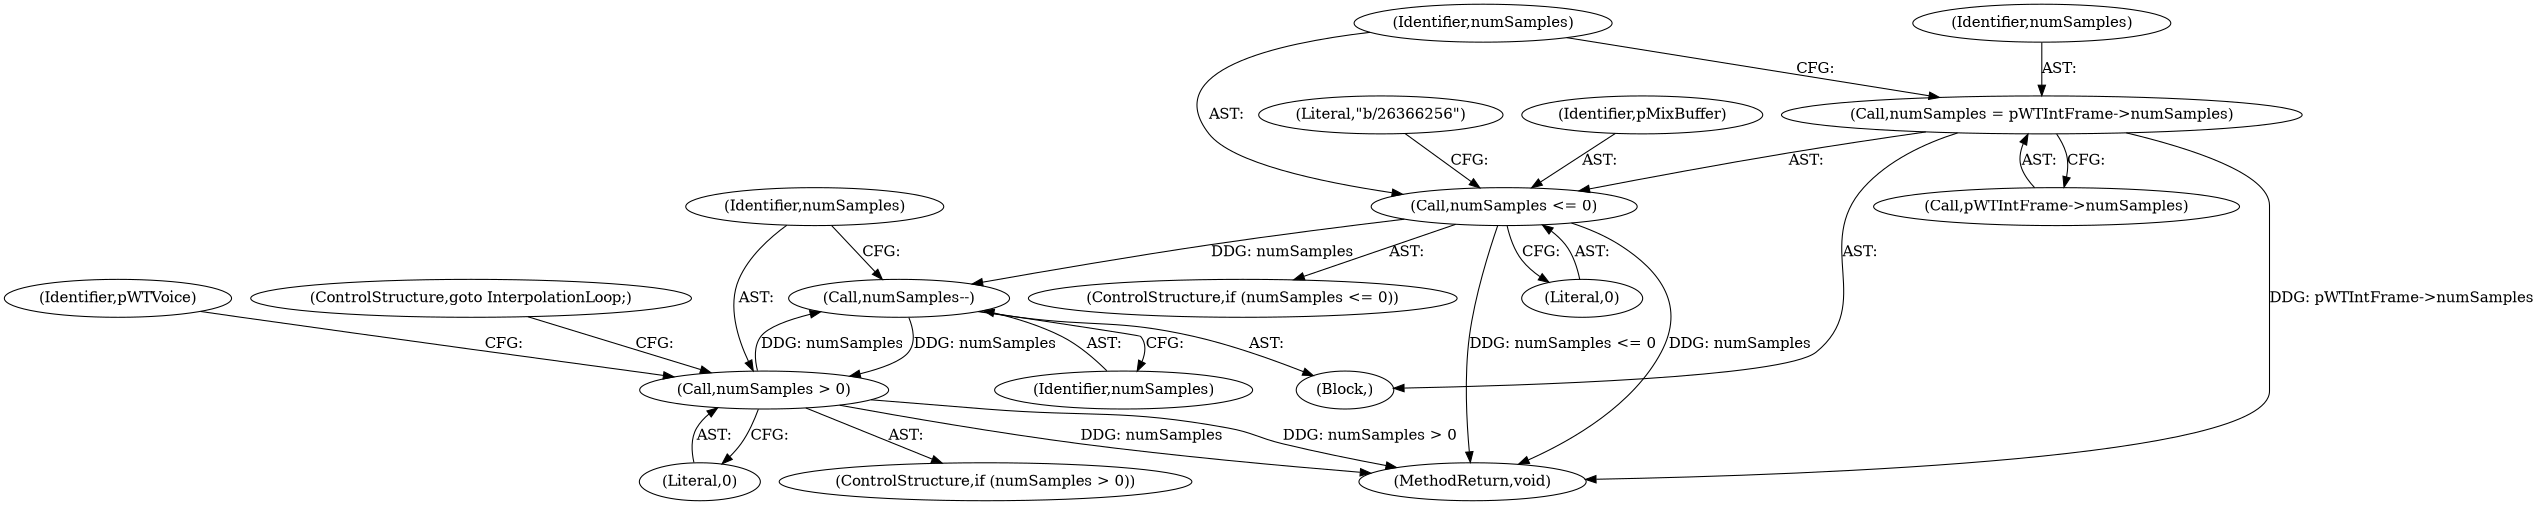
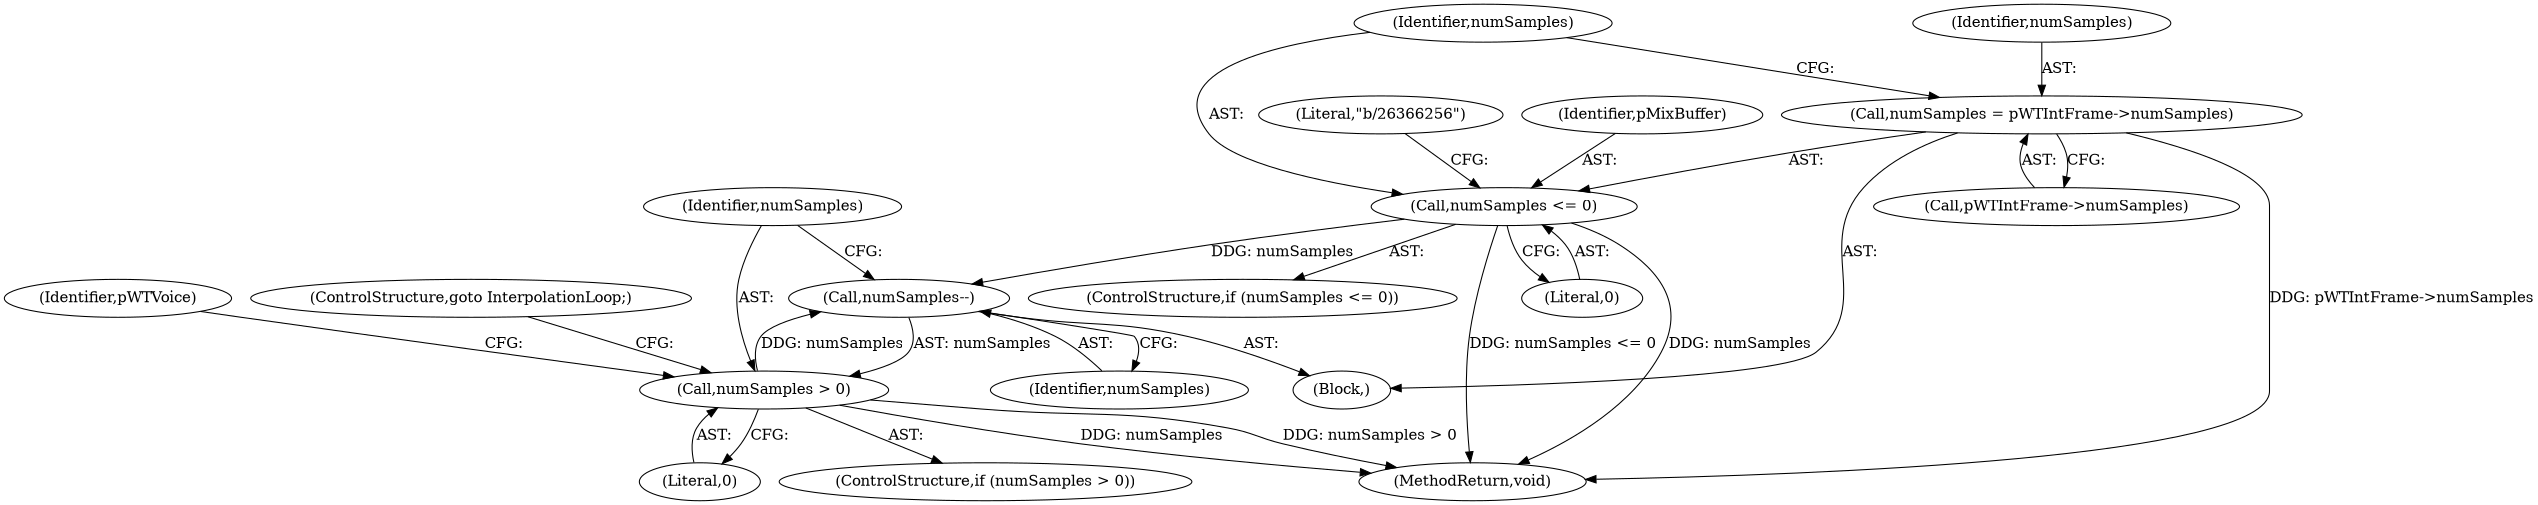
edge "(Call,numSamples--)" -> "(Call,numSamples > 0)": label "DDG: numSamples" -> "AST: numSamples"
